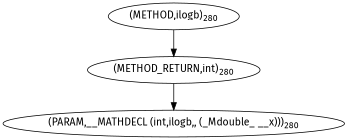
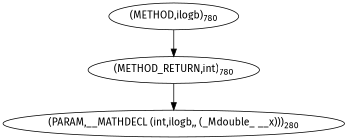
node "(METHOD,ilogb)": text "280" -> "780"
node "(METHOD_RETURN,int)": text "280" -> "780"
